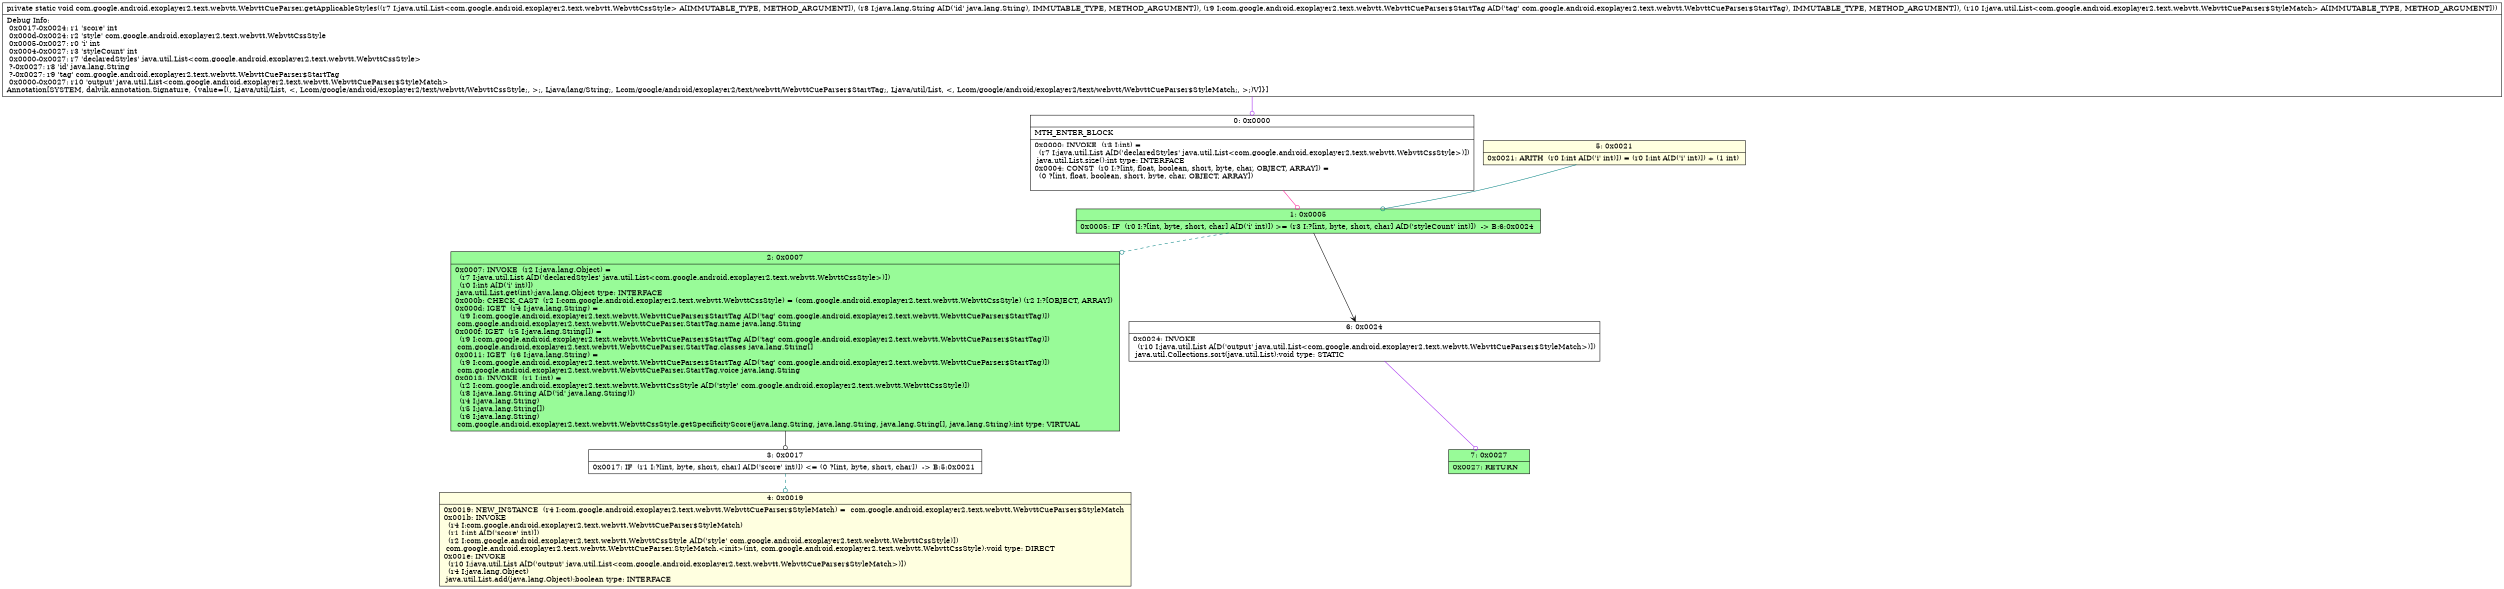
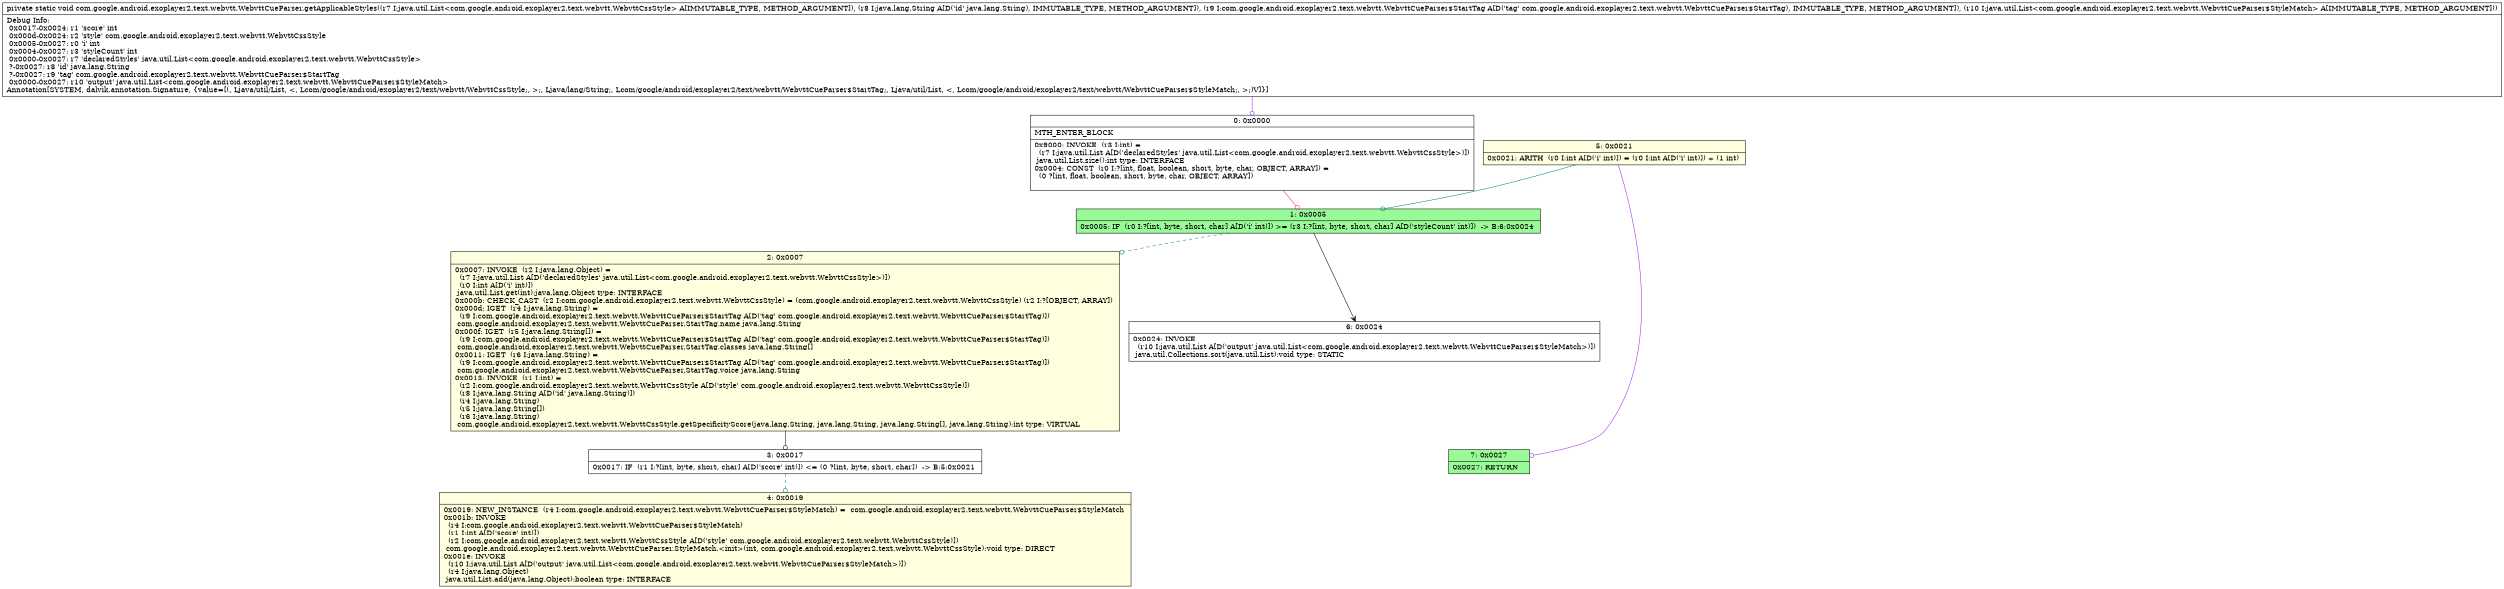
node "0: 0x0000": text "0x0000: INVOKE  (r3 I:int) =" -> "0x9000: INVOKE  (r3 I:int) ="
node "2: 0x0007": fillcolor palegreen -> lightyellow
edge "6: 0x0024" -> "7: 0x0027": now "5: 0x0021" -> "7: 0x0027"
